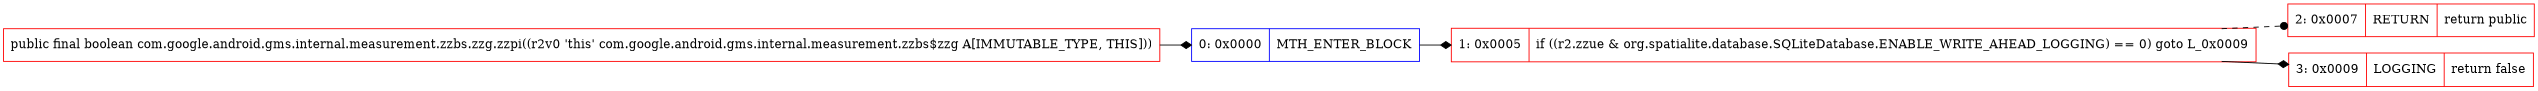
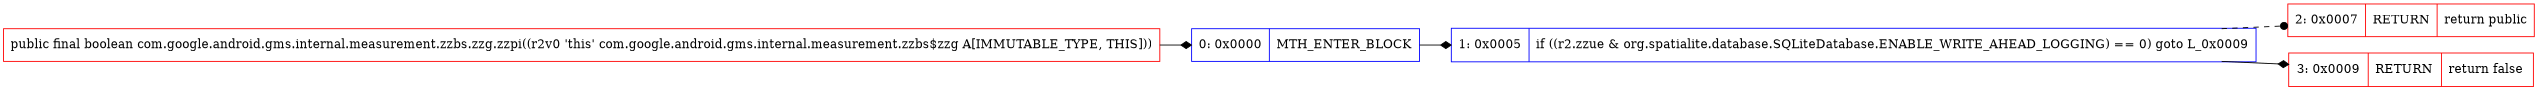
node "1: 0x0005": color red -> blue
node "3: 0x0009": text "LOGGING" -> "RETURN"
